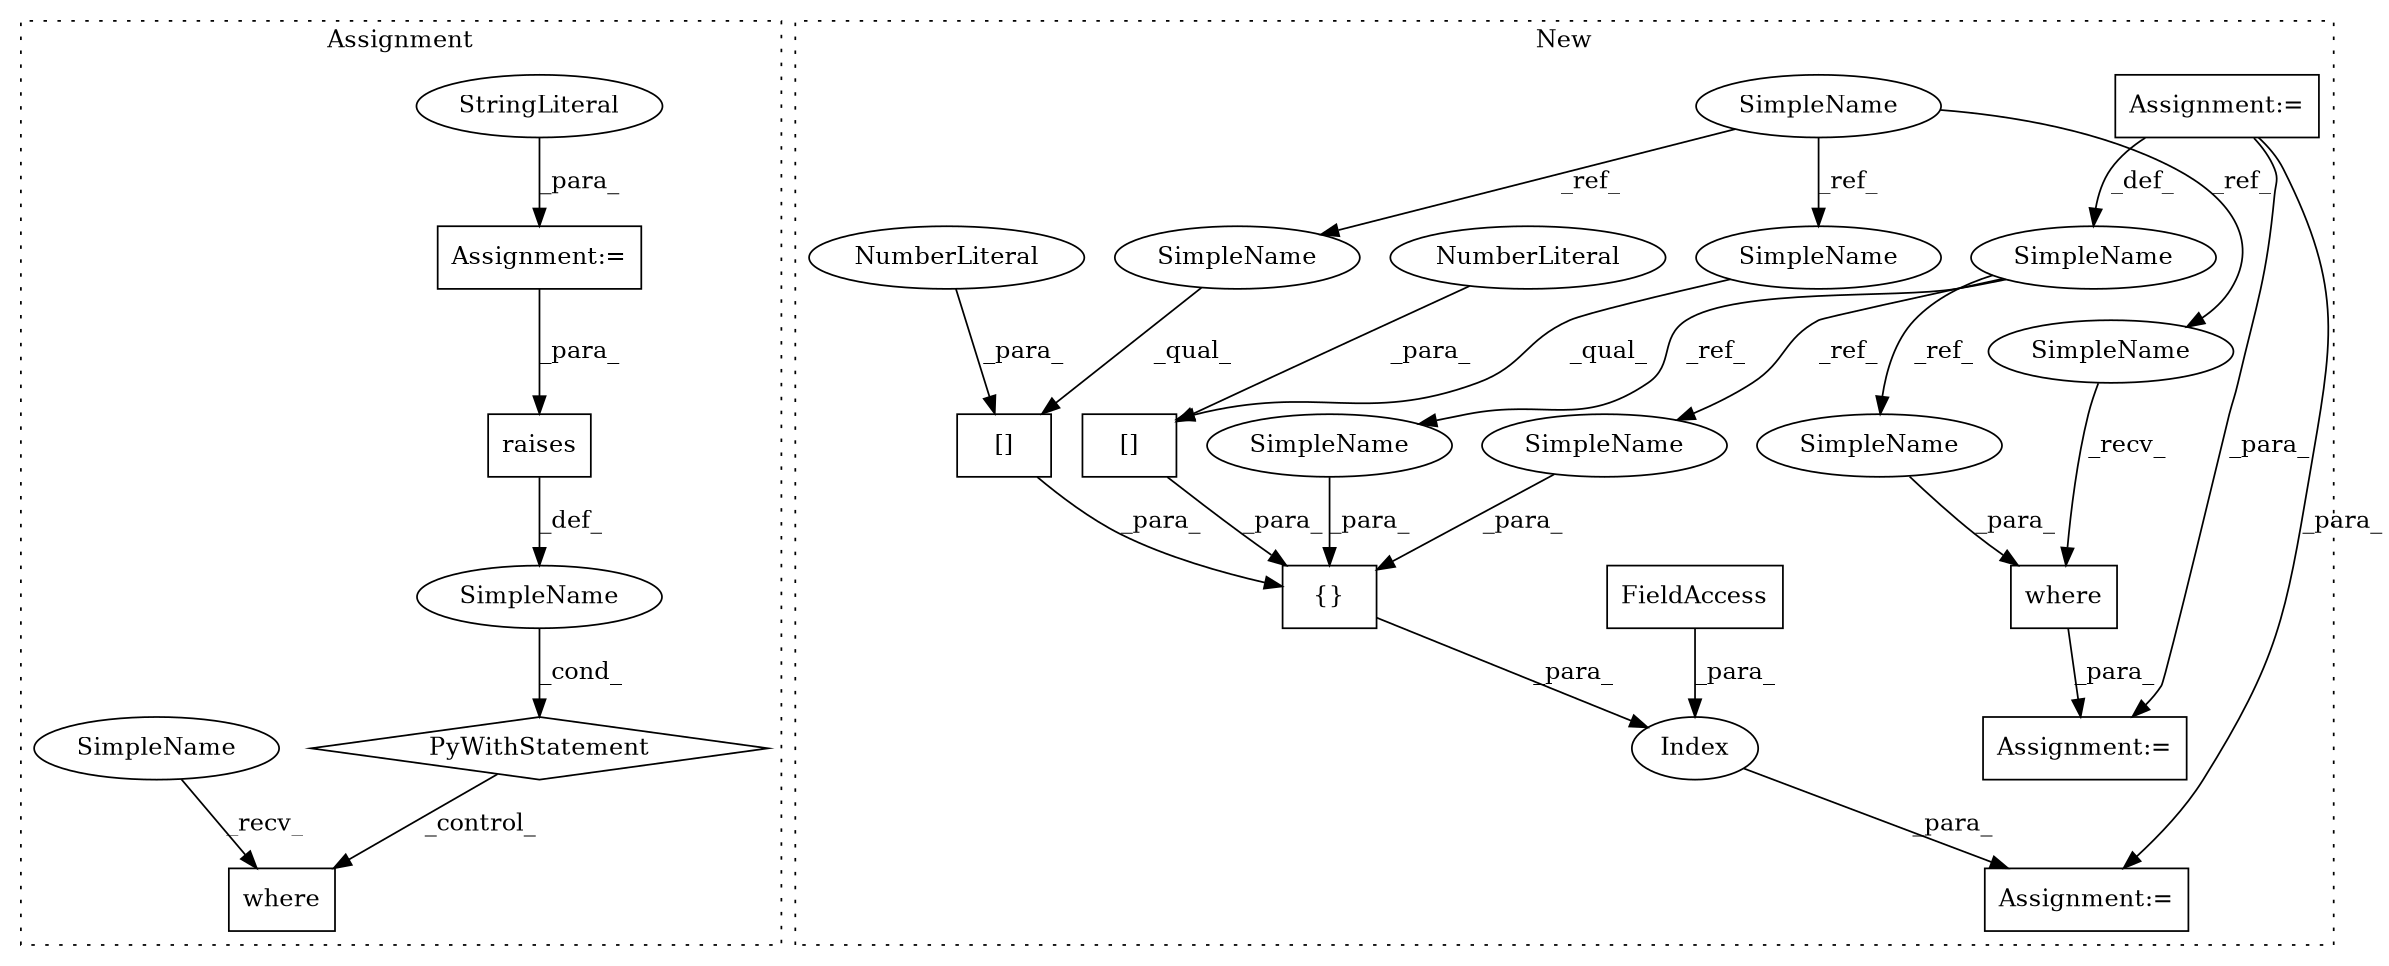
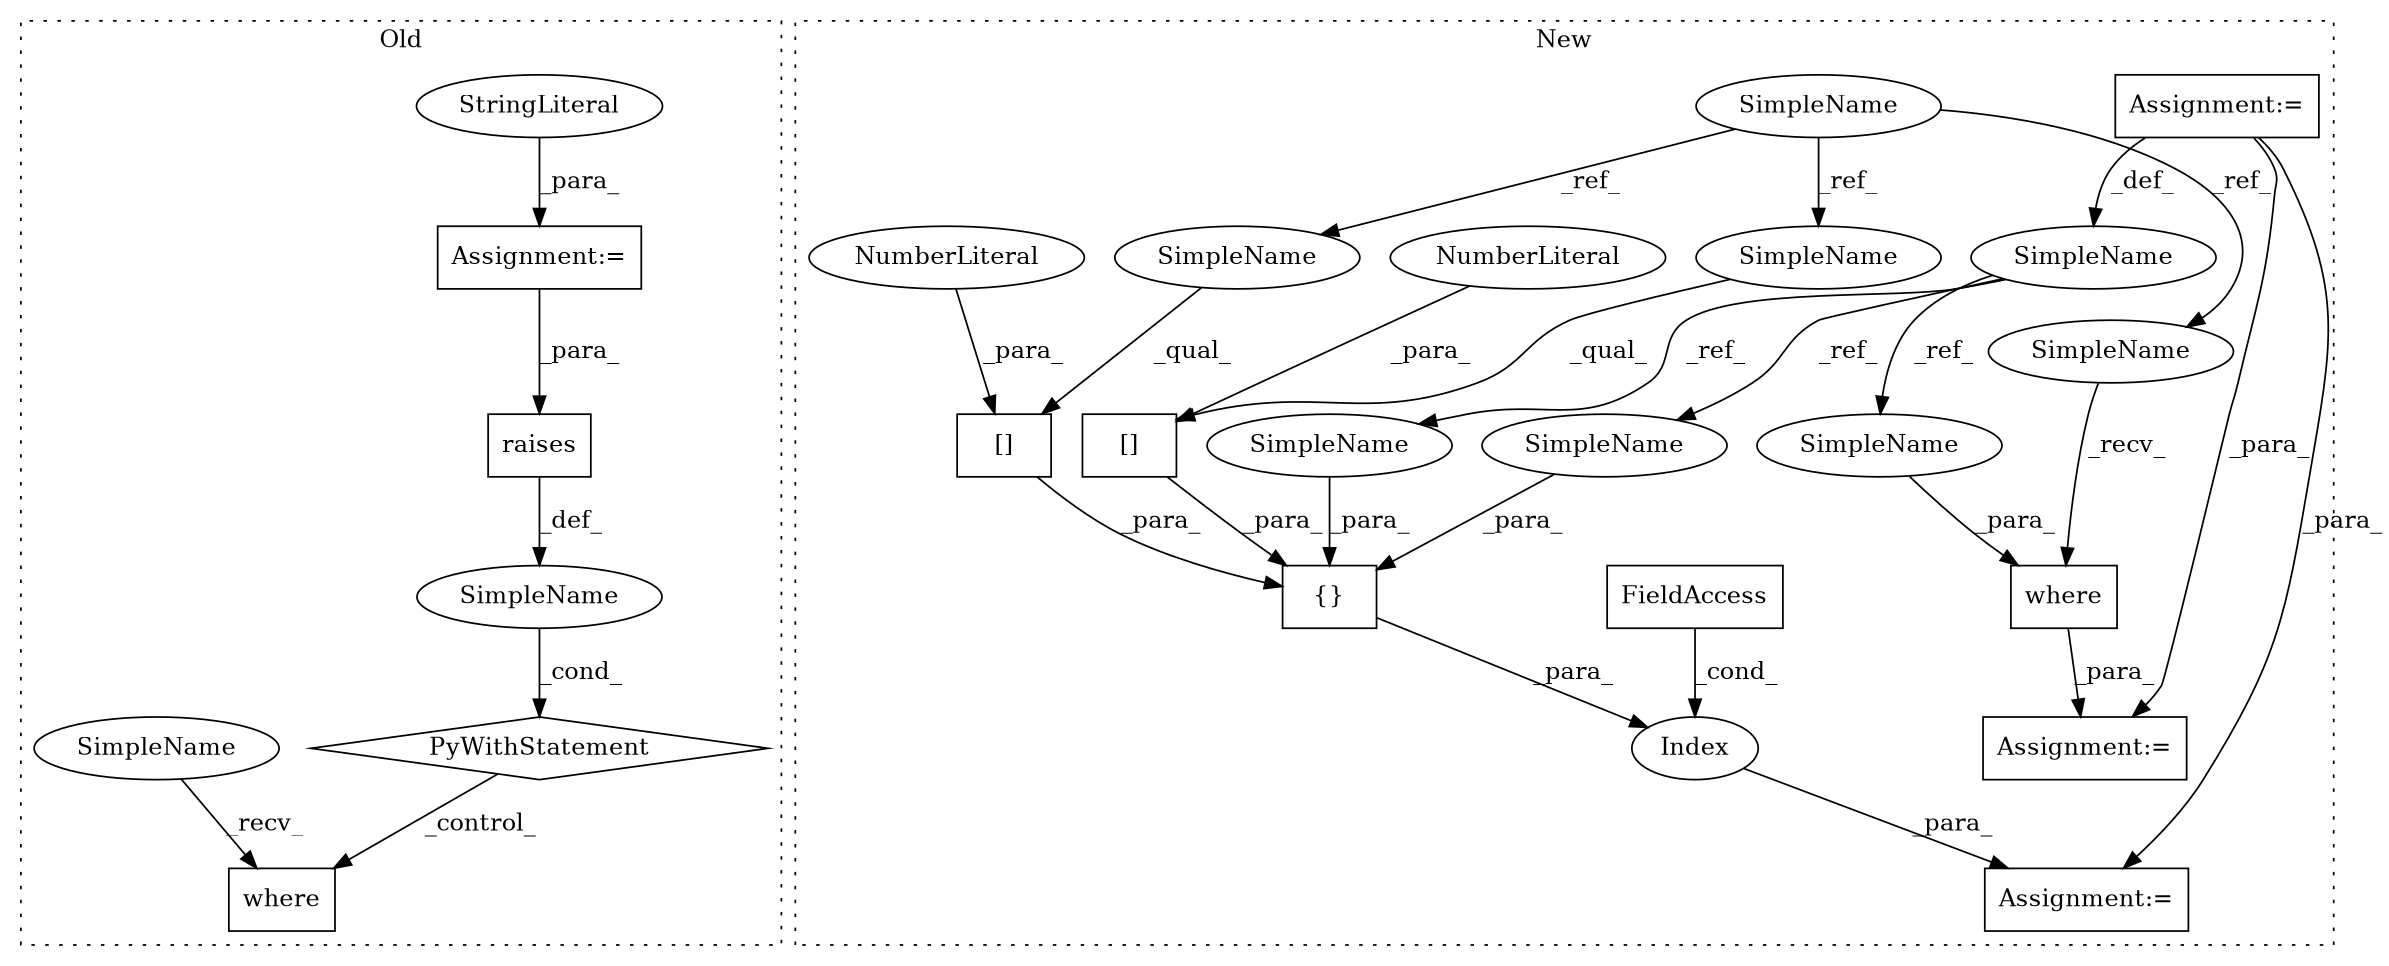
cluster "Assignment": label "Assignment" -> "Old"
edge "FieldAccess" -> "Index": label "_para_" -> "_cond_"
